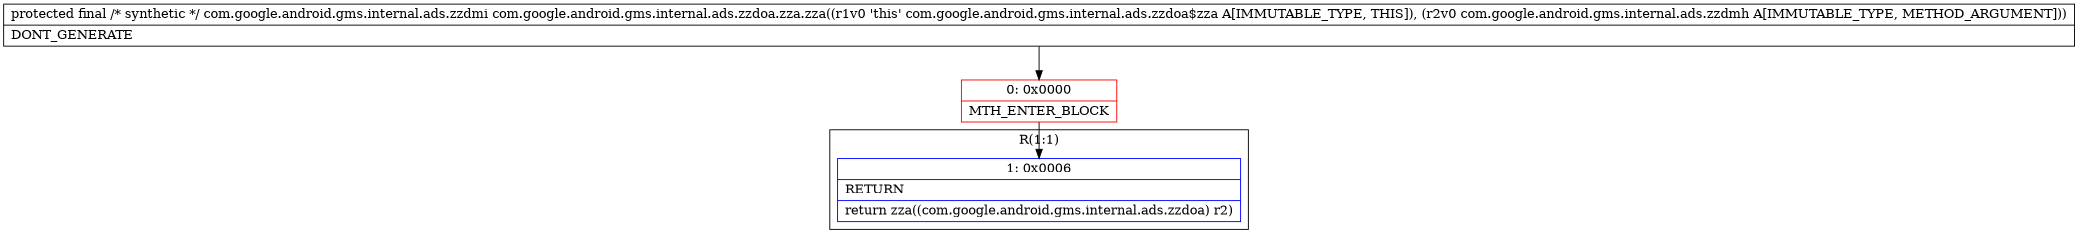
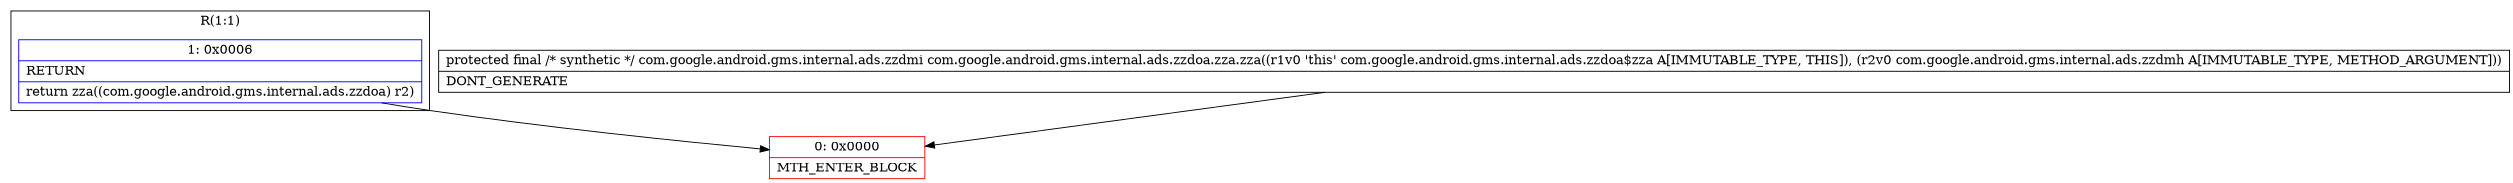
edge "0: 0x0000" -> "1: 0x0006": reversed
